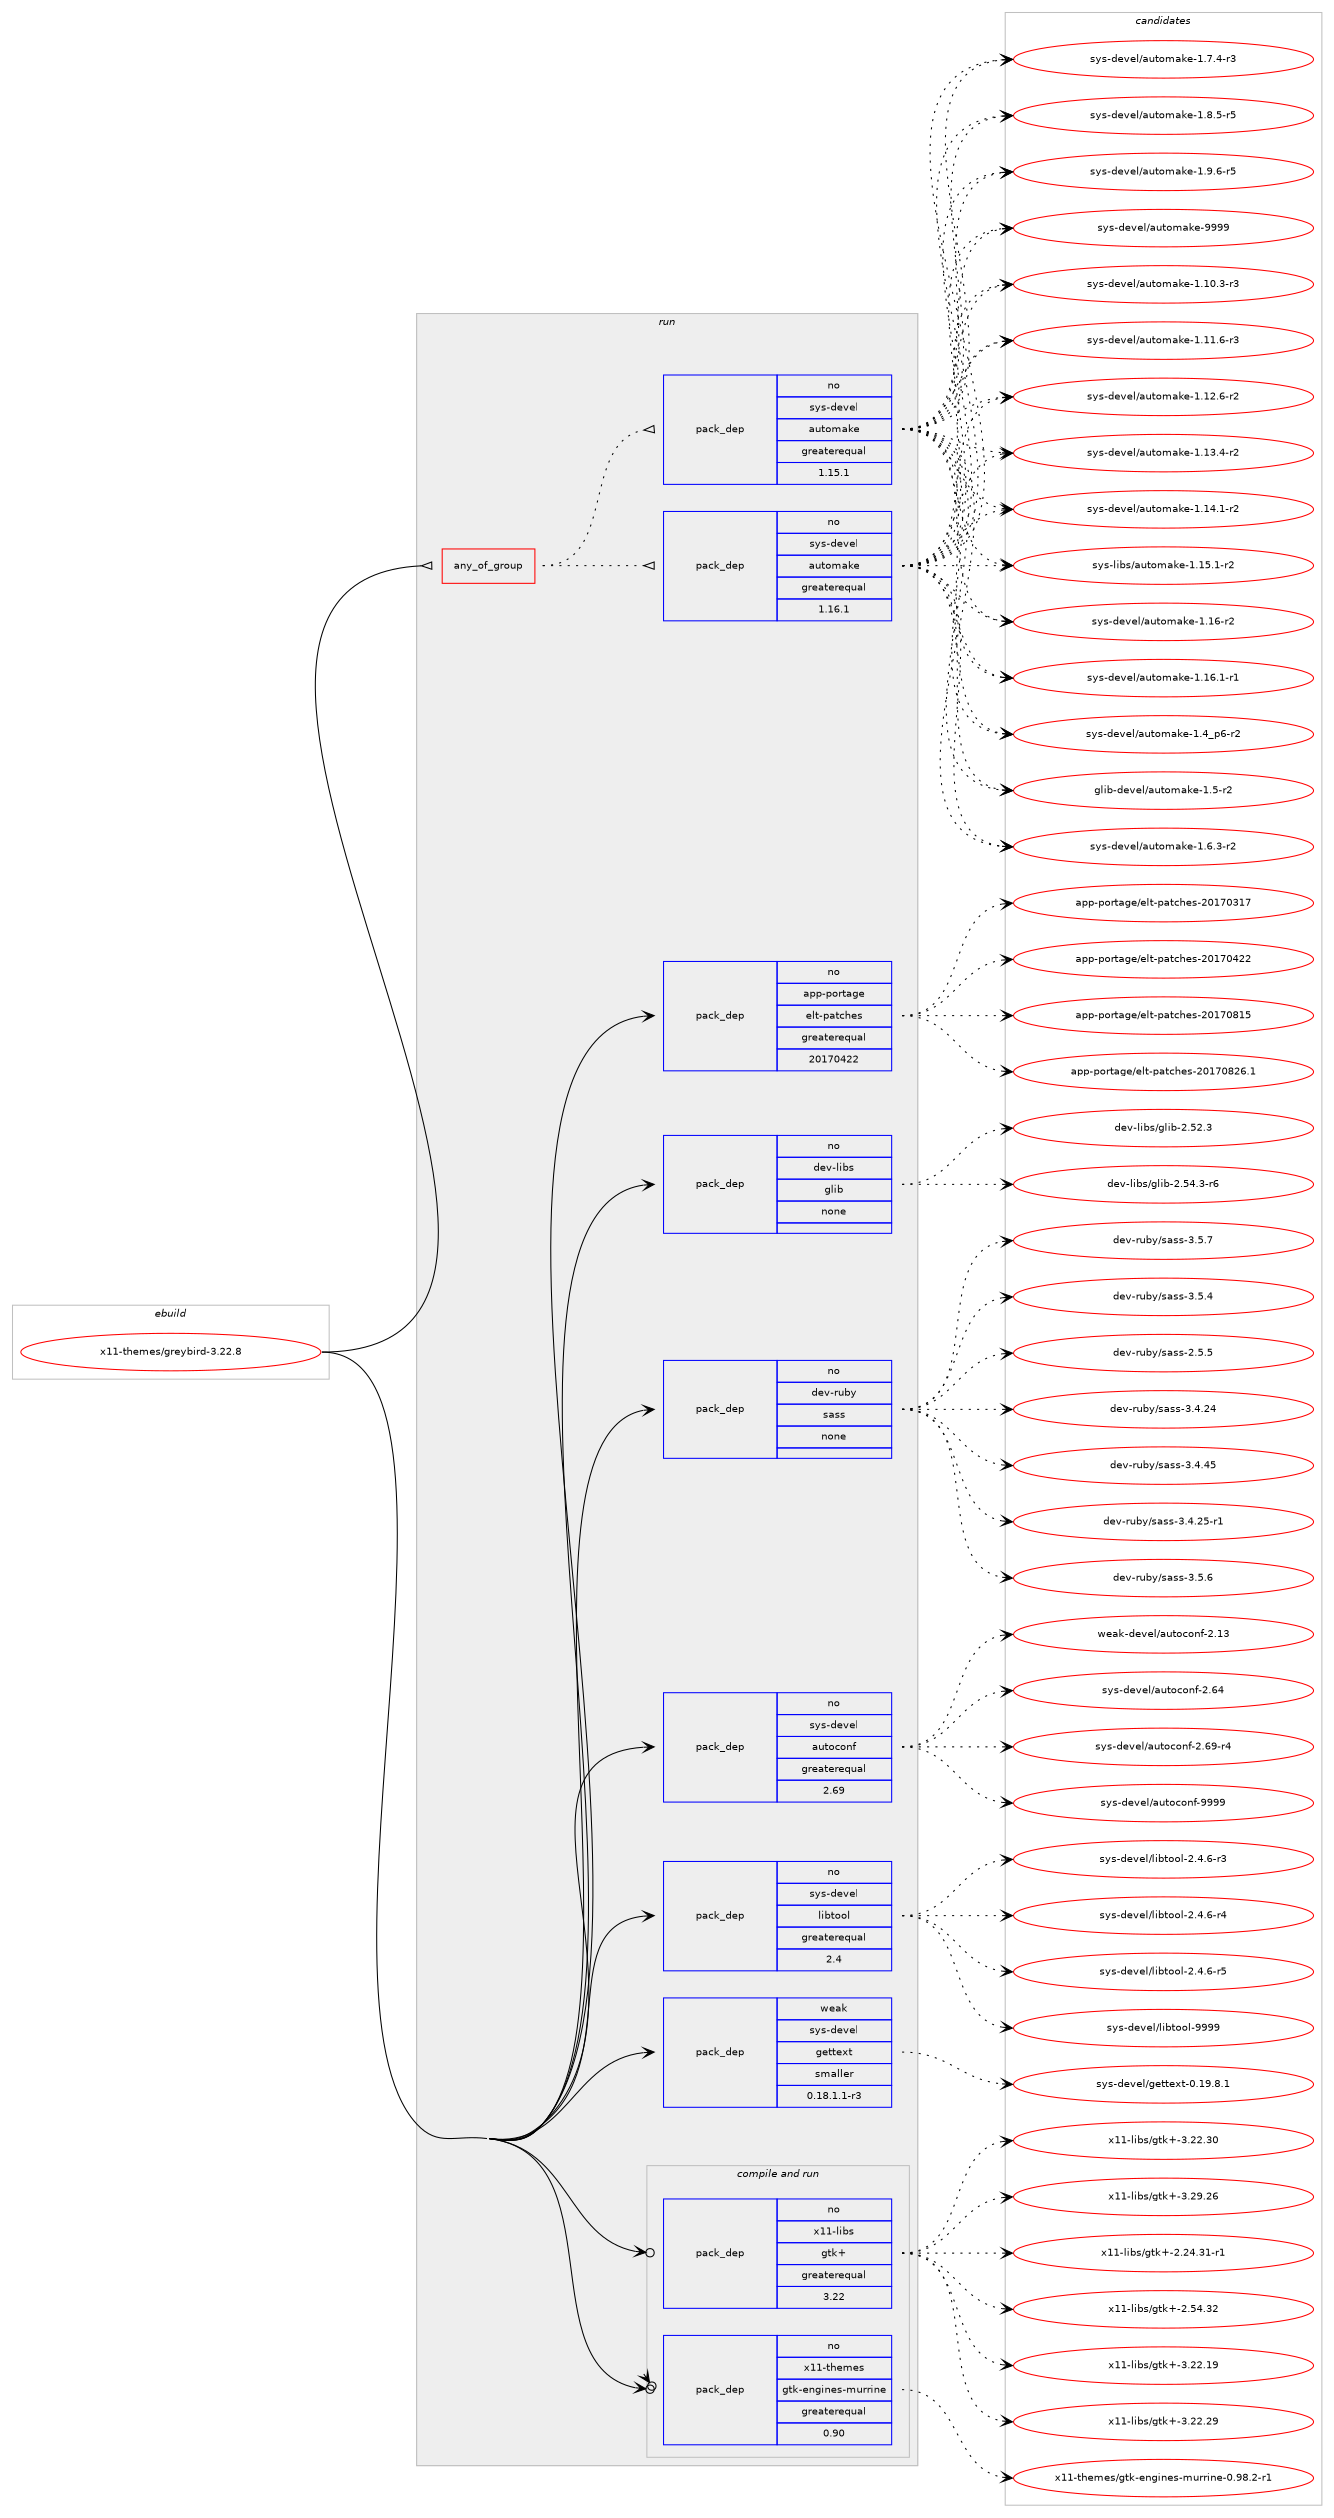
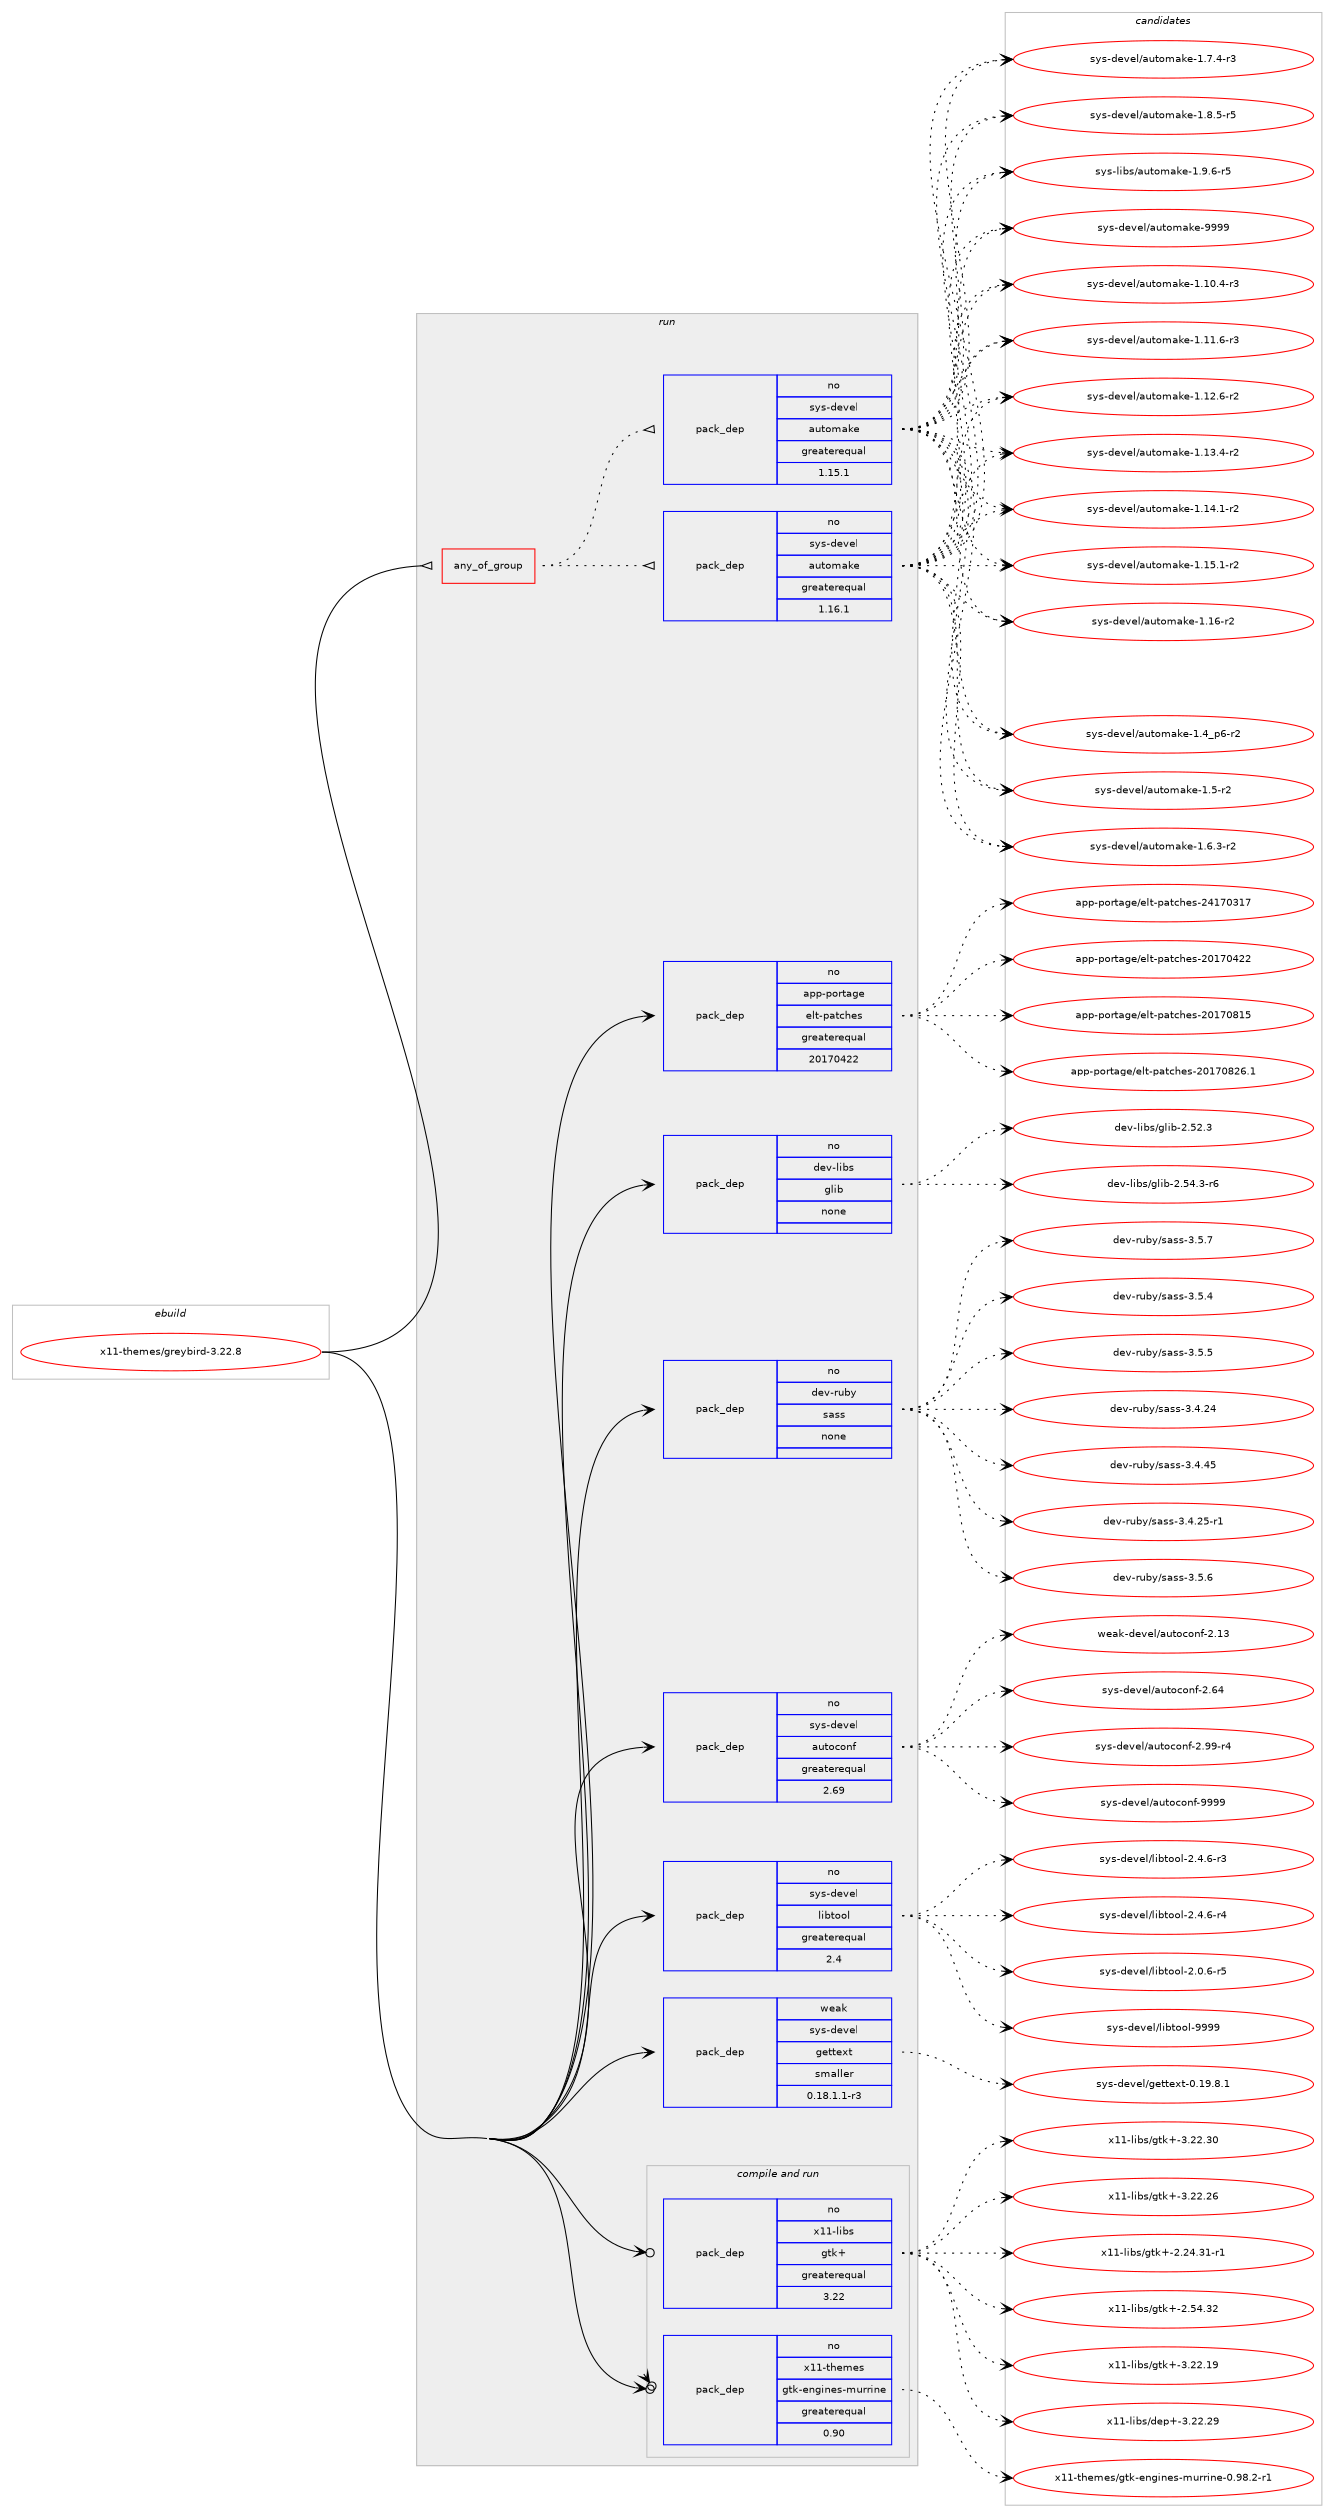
node "sys-devel/automake-1.9.6-r5": label "sys-devel/automake-1.9.6-r5" -> "sys-libs/automake-1.9.6-r5"
node "sys-devel/automake-1.10.3-r3": label "sys-devel/automake-1.10.3-r3" -> "sys-devel/automake-1.10.4-r3"
node "sys-libs/automake-1.15.1-r2": label "sys-libs/automake-1.15.1-r2" -> "sys-devel/automake-1.15.1-r2"
node "sys-devel/automake-1.16.1-r1": removed
node "glib-devel/automake-1.5-r2": label "glib-devel/automake-1.5-r2" -> "sys-devel/automake-1.5-r2"
node "app-portage/elt-patches-20170317": label "app-portage/elt-patches-20170317" -> "app-portage/elt-patches-24170317"
node "dev-ruby/sass-2.5.5": label "dev-ruby/sass-2.5.5" -> "dev-ruby/sass-3.5.5"
node "sys-devel/autoconf-2.69-r4": label "sys-devel/autoconf-2.69-r4" -> "sys-devel/autoconf-2.99-r4"
node "sys-devel/libtool-2.4.6-r5": label "sys-devel/libtool-2.4.6-r5" -> "sys-devel/libtool-2.0.6-r5"
node "x11-libs/gtk+-3.29.26": label "x11-libs/gtk+-3.29.26" -> "x11-libs/gtk+-3.22.26"
node "x11-libs/gtk+-3.22.29": label "x11-libs/gtk+-3.22.29" -> "x11-libs/dep+-3.22.29"
